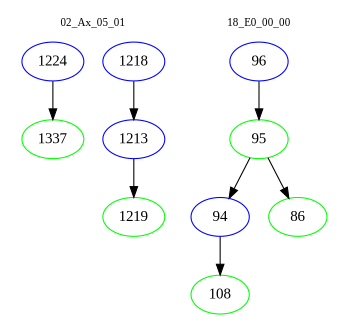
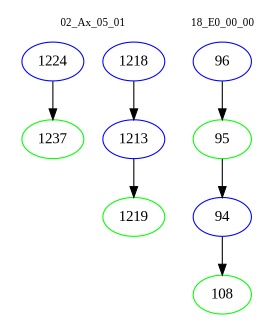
node "1337": label "1337" -> "1237"
node "86": removed
